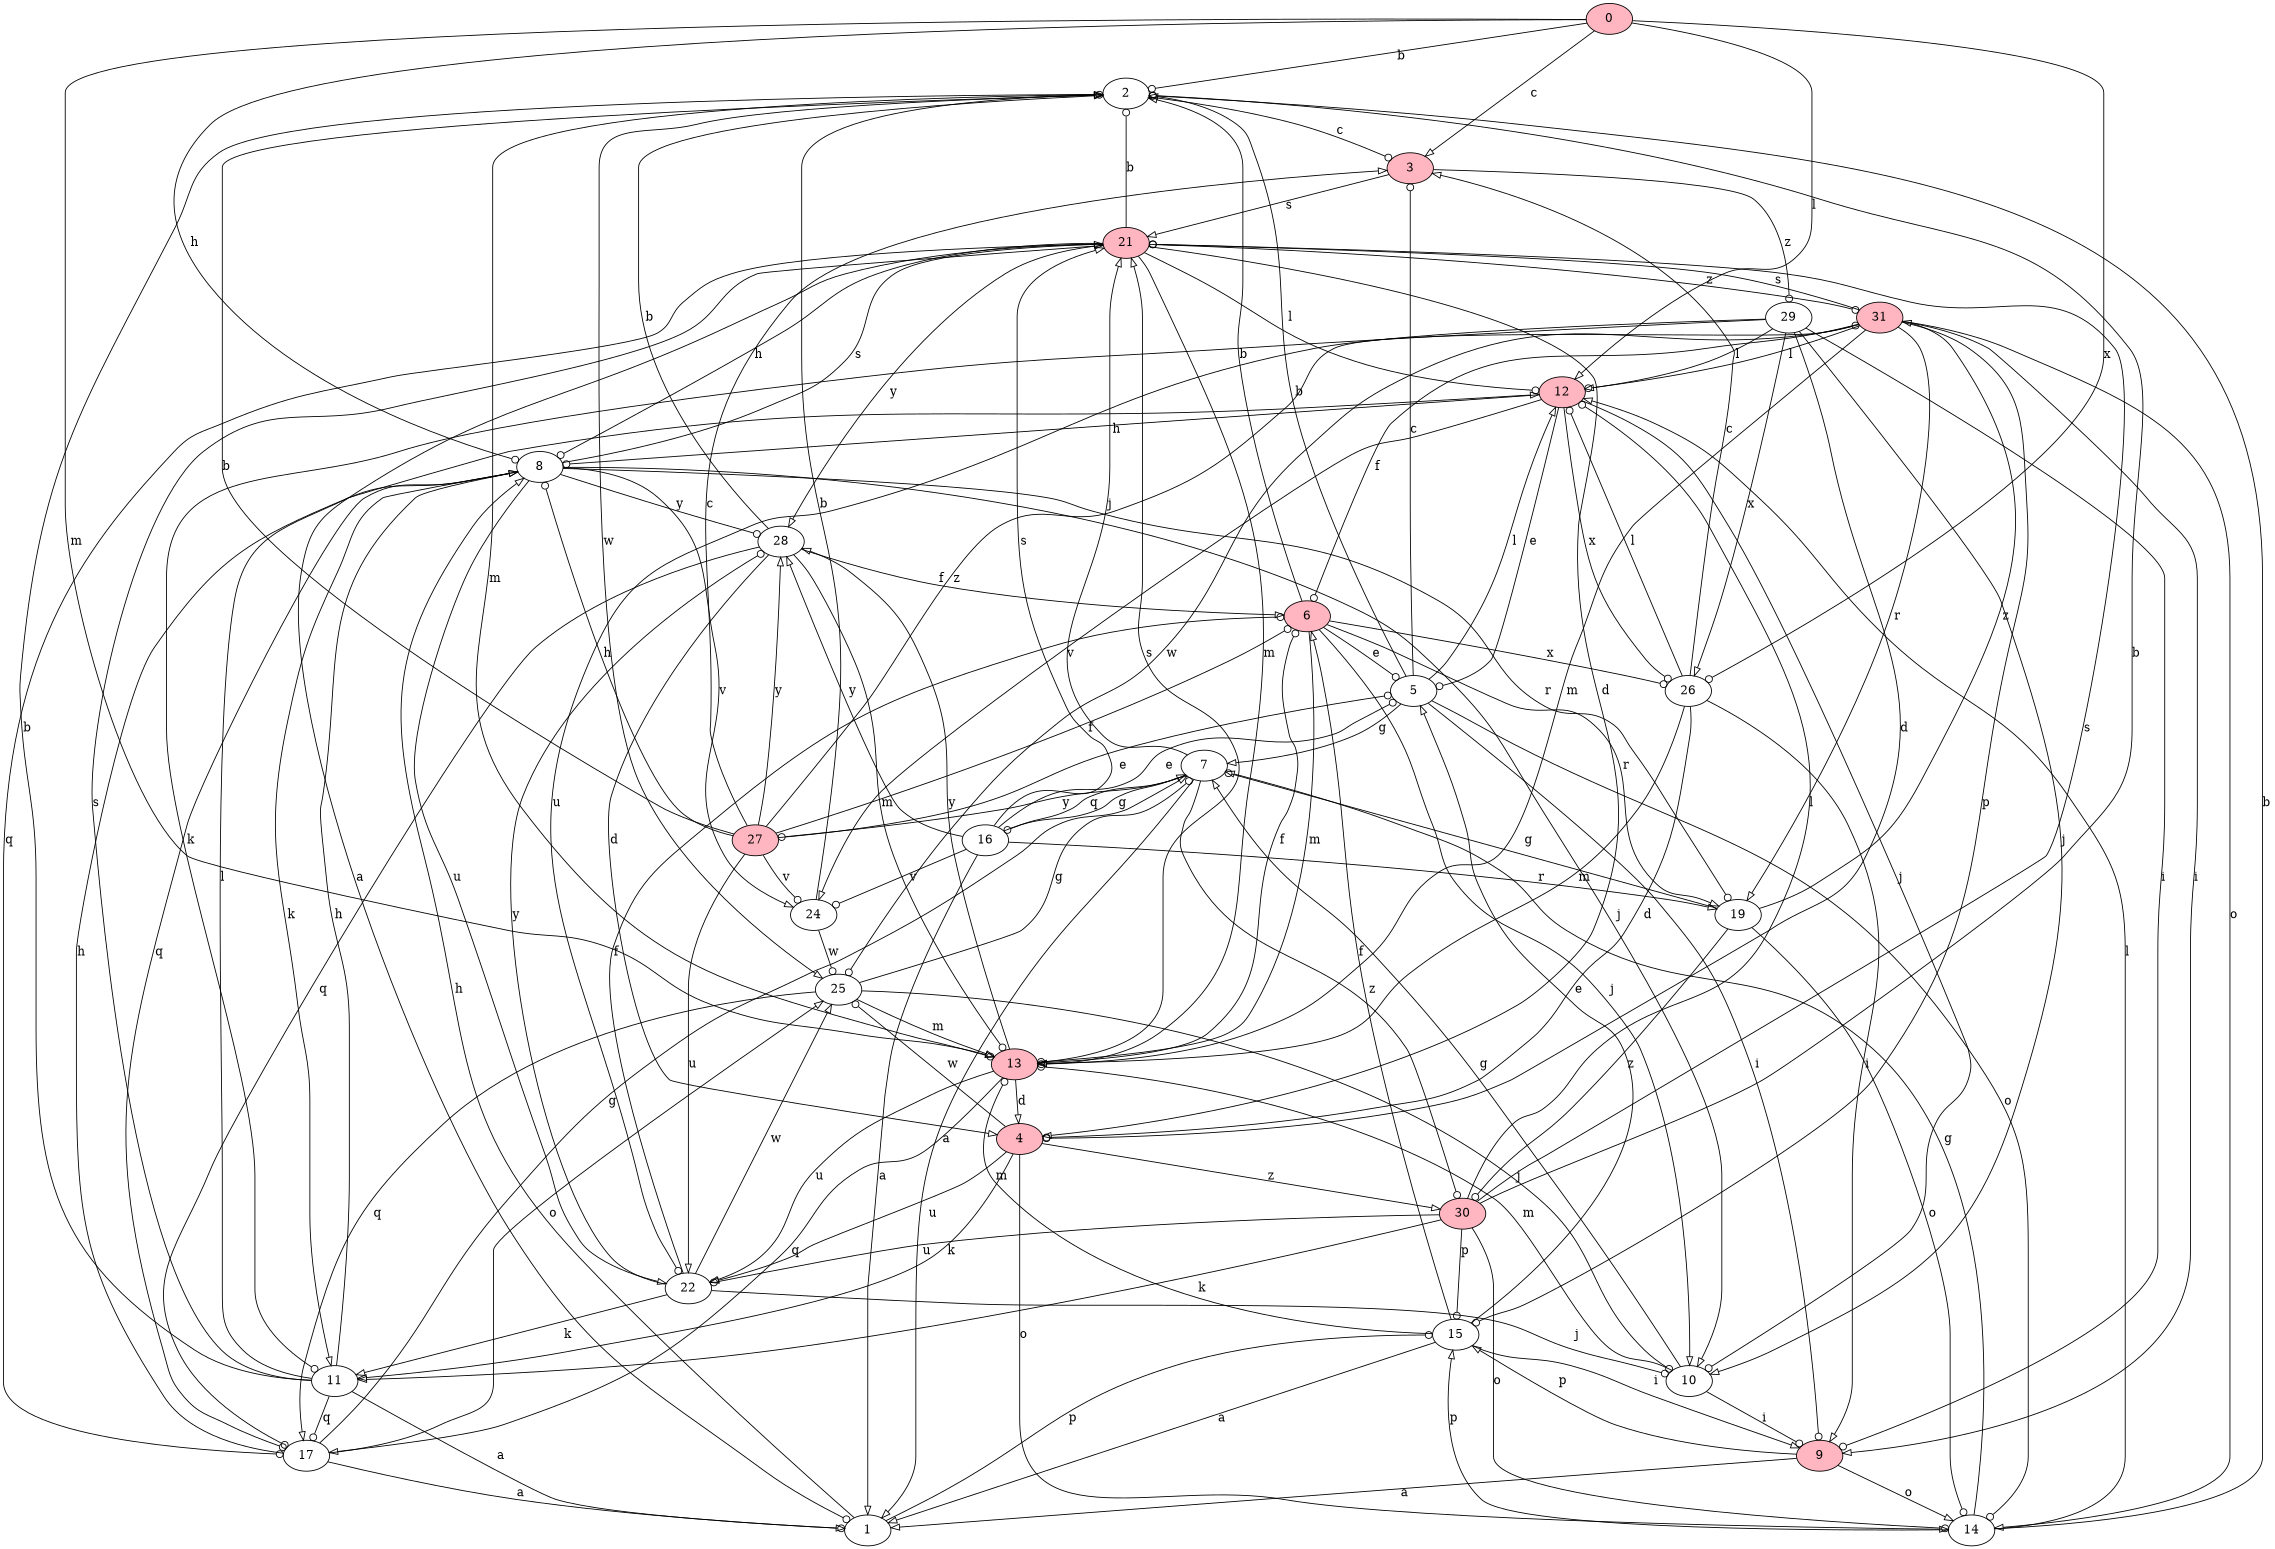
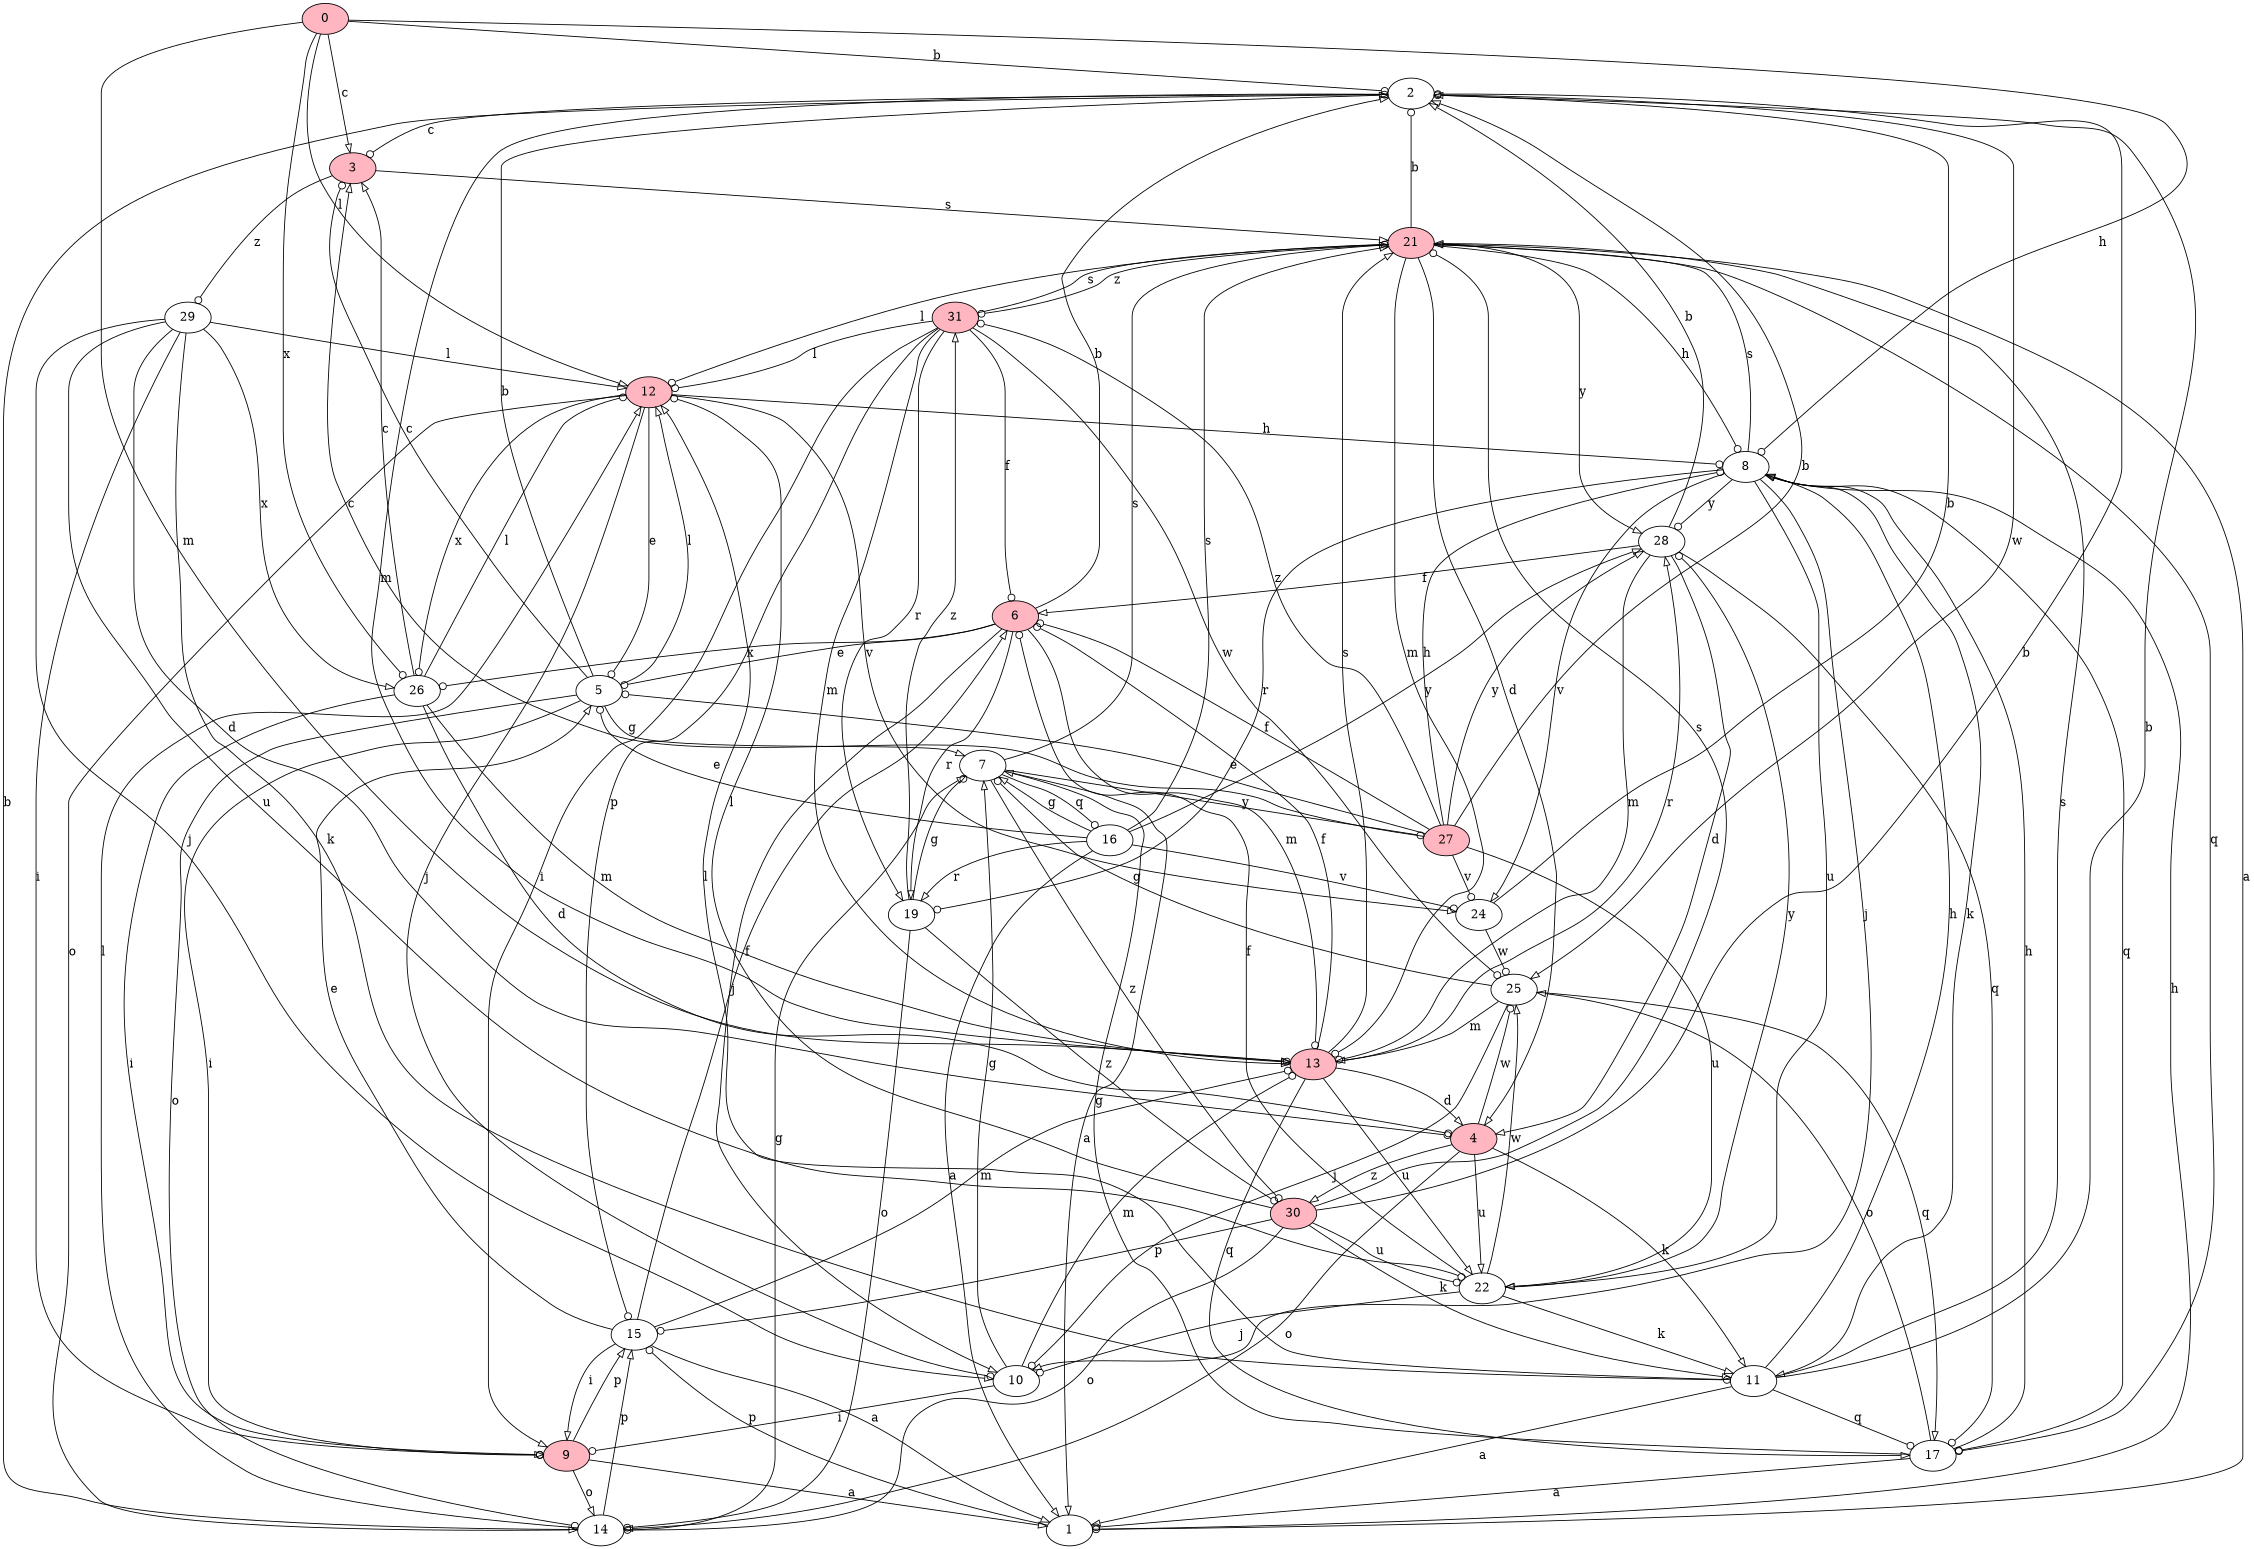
edge "7" -> "21": label "j" -> "s"
edge "13" -> "28": label "y" -> "r"
edge "31" -> "14": now "12" -> "14"
